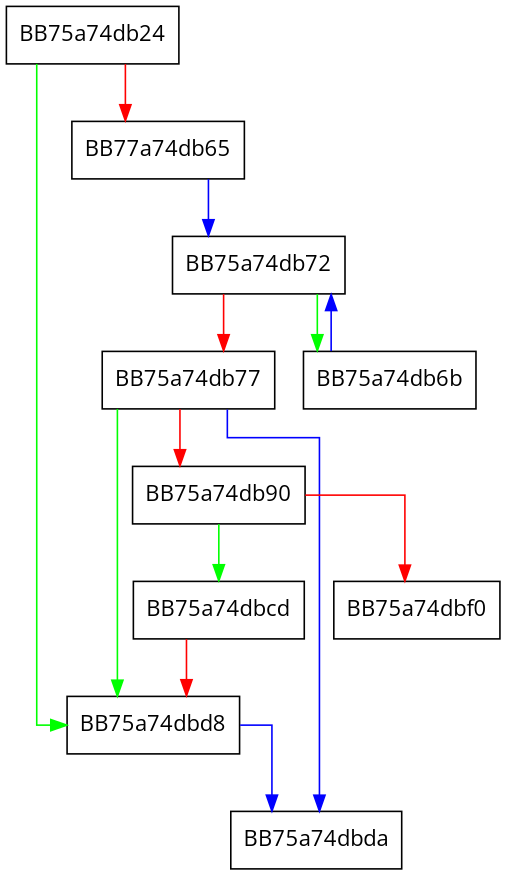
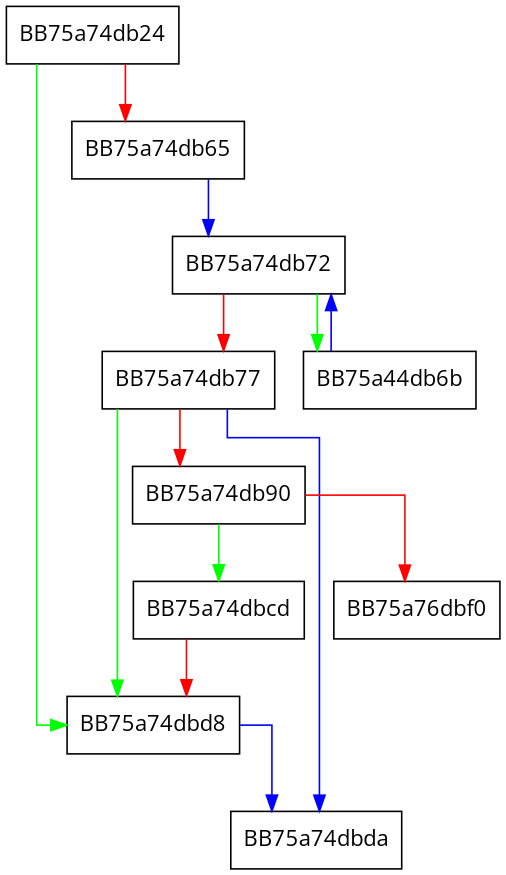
node "BB77a74db65": label "BB77a74db65" -> "BB75a74db65"
node "BB75a74db6b": label "BB75a74db6b" -> "BB75a44db6b"
node "BB75a74dbf0": label "BB75a74dbf0" -> "BB75a76dbf0"
